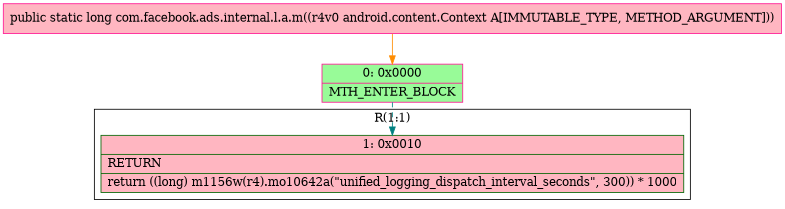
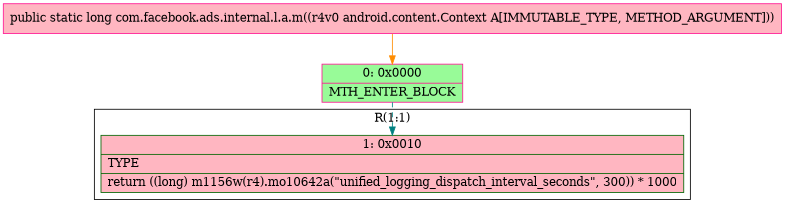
node "1: 0x0010": text "RETURN" -> "TYPE"
